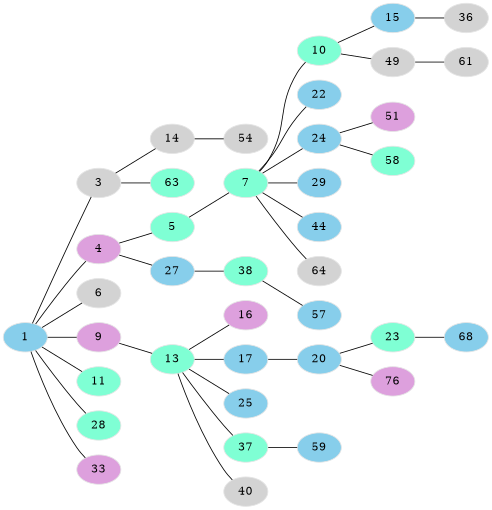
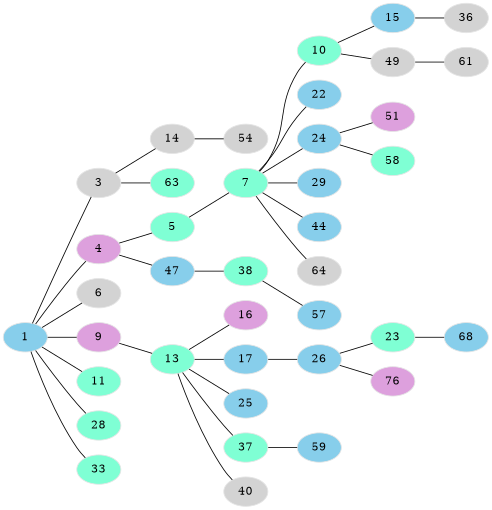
node "27": label "27" -> "47"
node "20": label "20" -> "26"
node "33": fillcolor plum -> aquamarine
